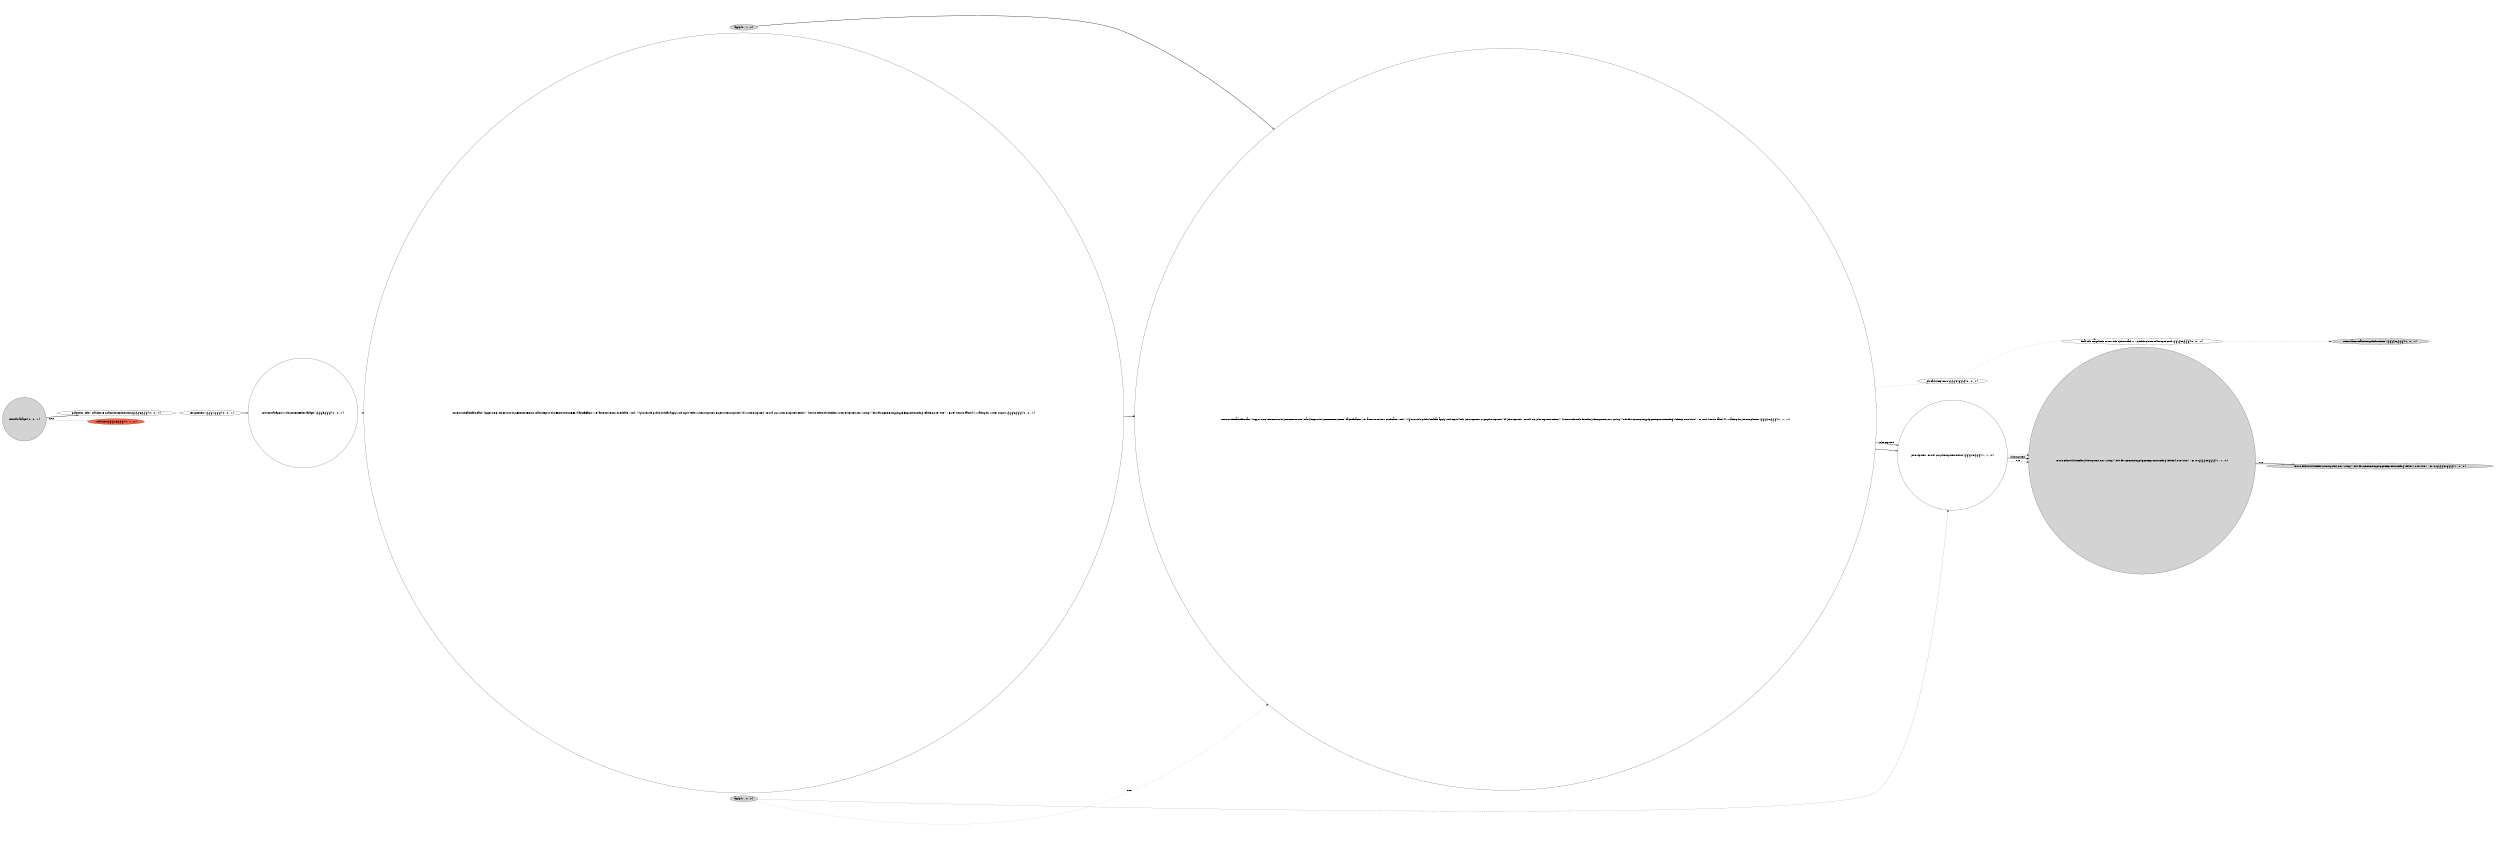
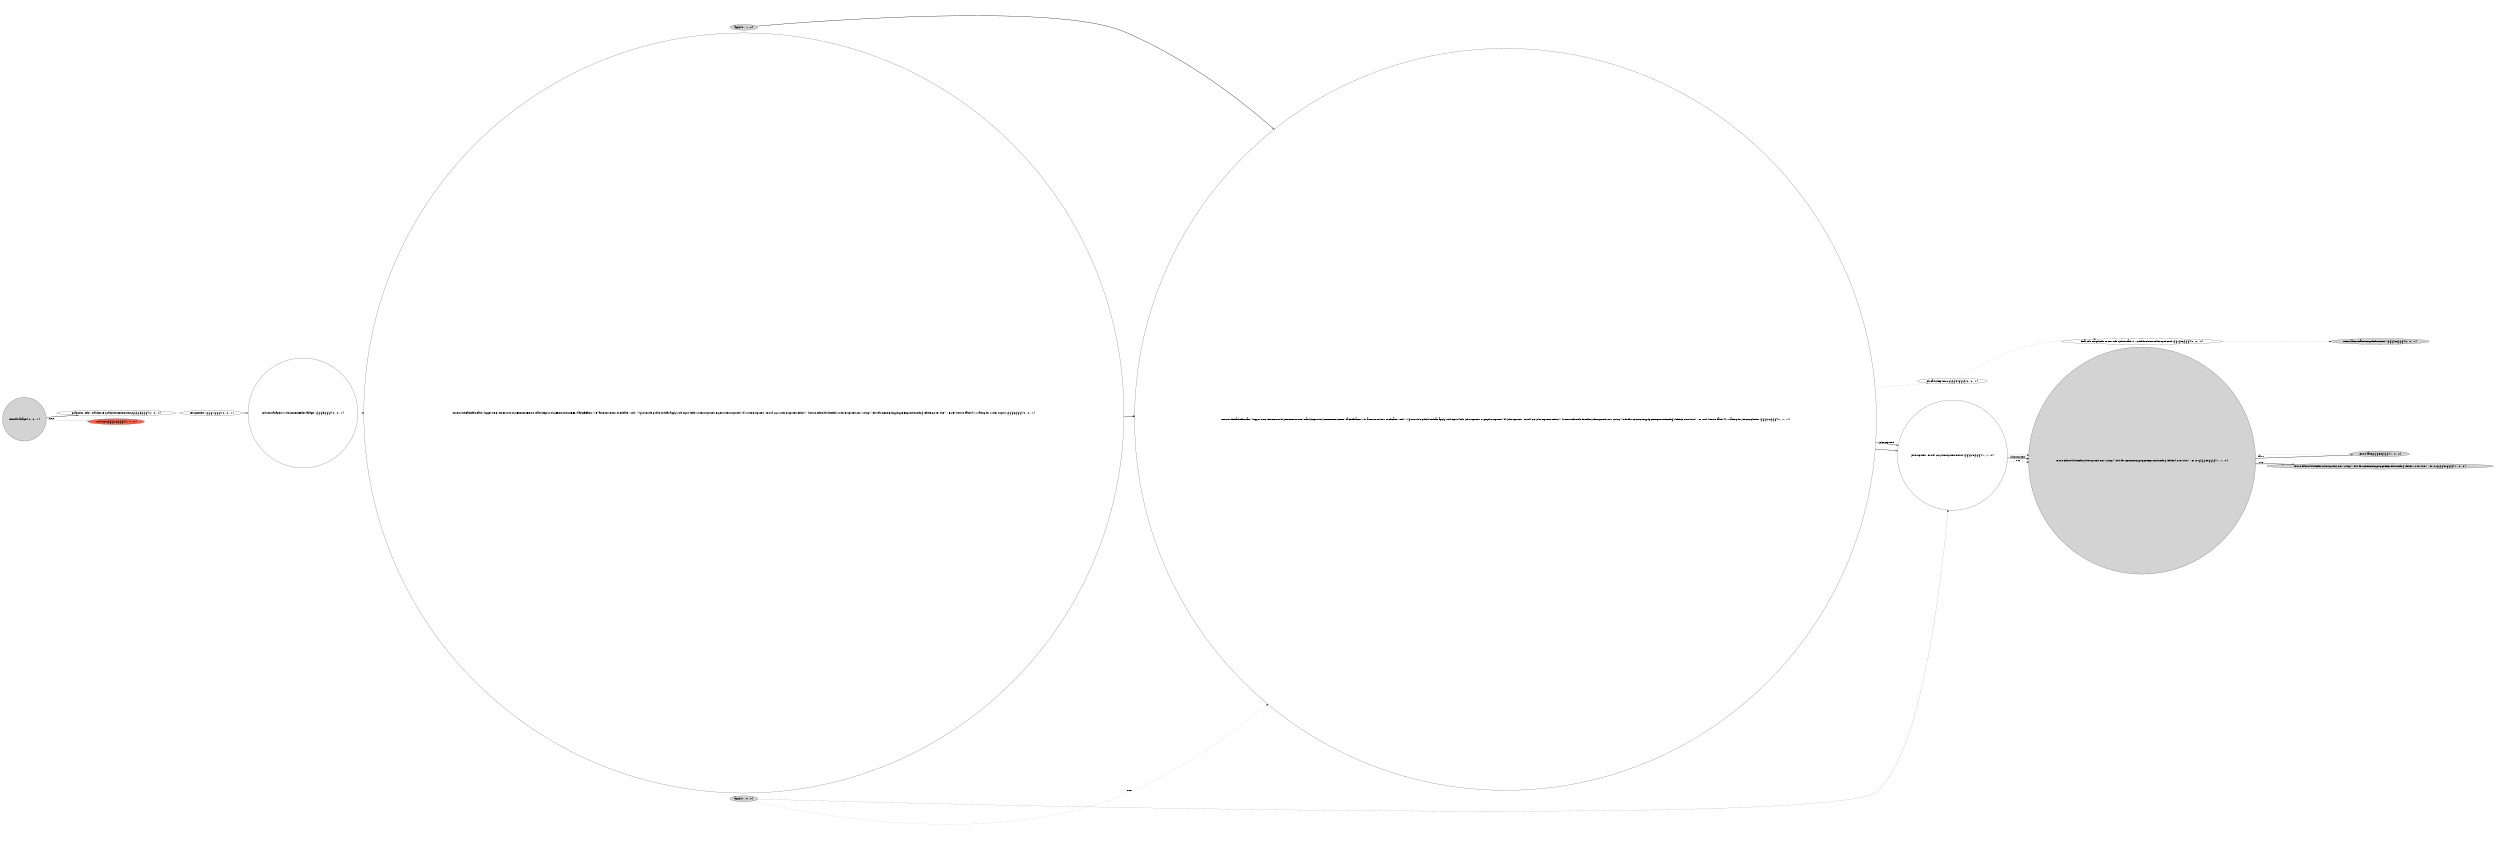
node "return false@@@35@@@['1', '0', '0']": added
